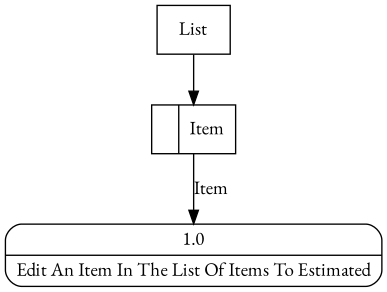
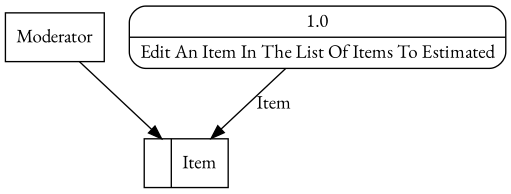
node "List": label "List" -> "Moderator"
edge "Item" -> "1.0": reversed
